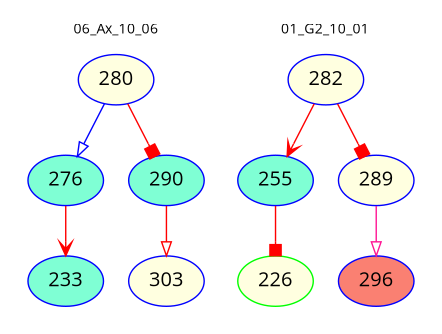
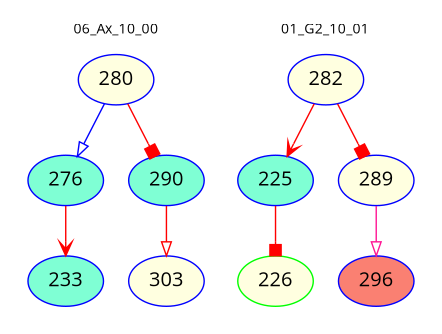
cluster "06_Ax_10_06": label "06_Ax_10_06" -> "06_Ax_10_00"
node "255": label "255" -> "225"
